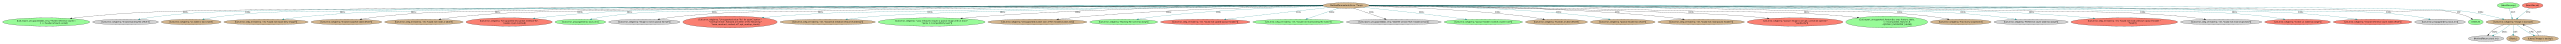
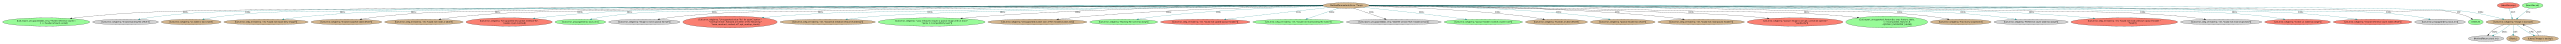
node "(Identifier,errp)": fillcolor palegreen -> salmon
node "(Identifier,ret)": fillcolor salmon -> palegreen
